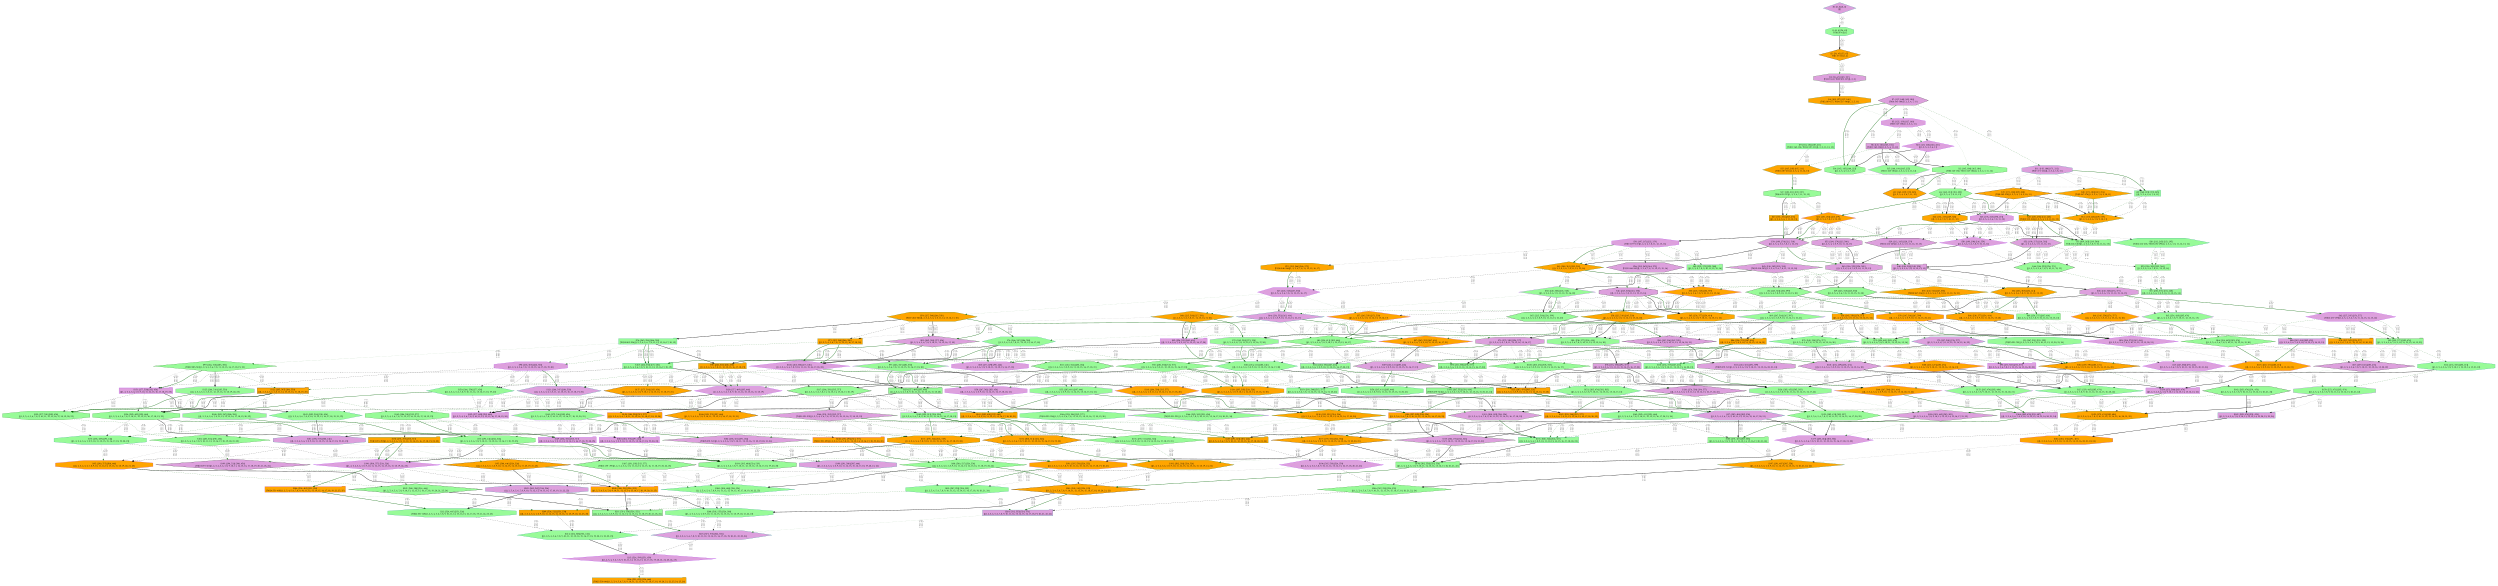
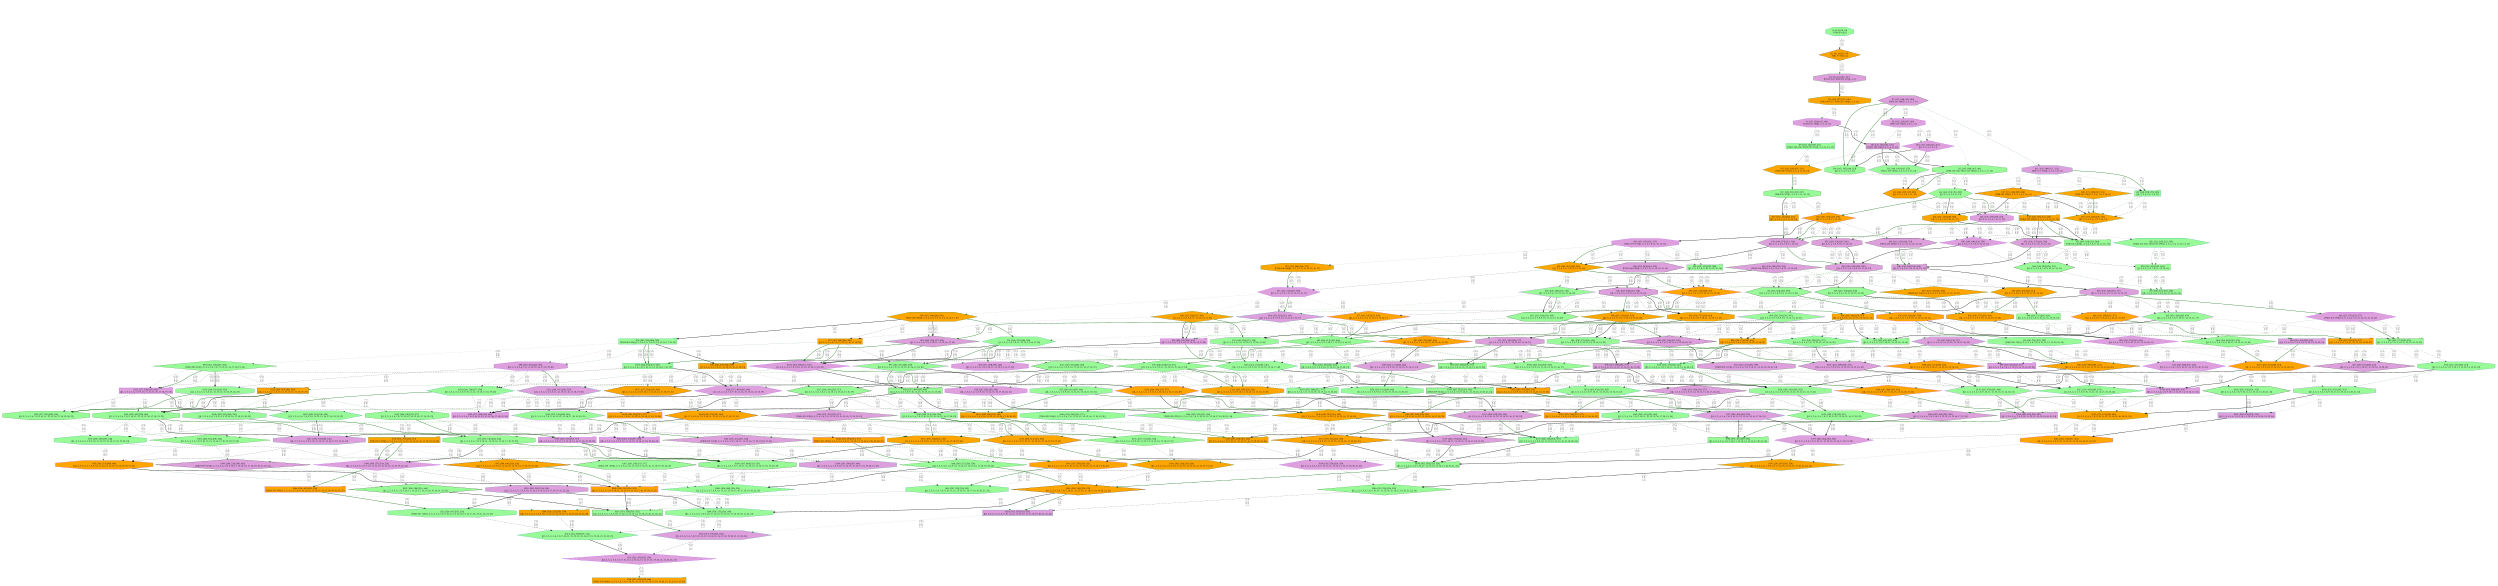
node "S0: [0, 0] [0, 0] {}{}": removed
edge "S1: [0, 0] [36, 45] {T0J0:36-45}{1}" -> "S2: [36, 45] [53, 67] {T0J1:53-67}{1, 2}": style bold -> dotted
node "S6: [127, 136] [165, 184] {T0J11:165-184}{1, 2, 3, 11, 12}": added
